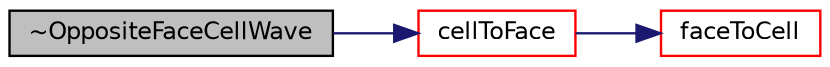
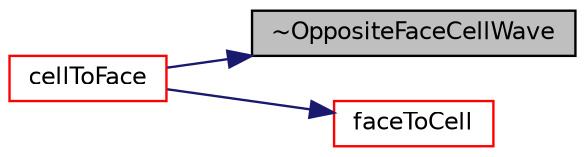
edge "~OppositeFaceCellWave" -> "cellToFace": reversed
